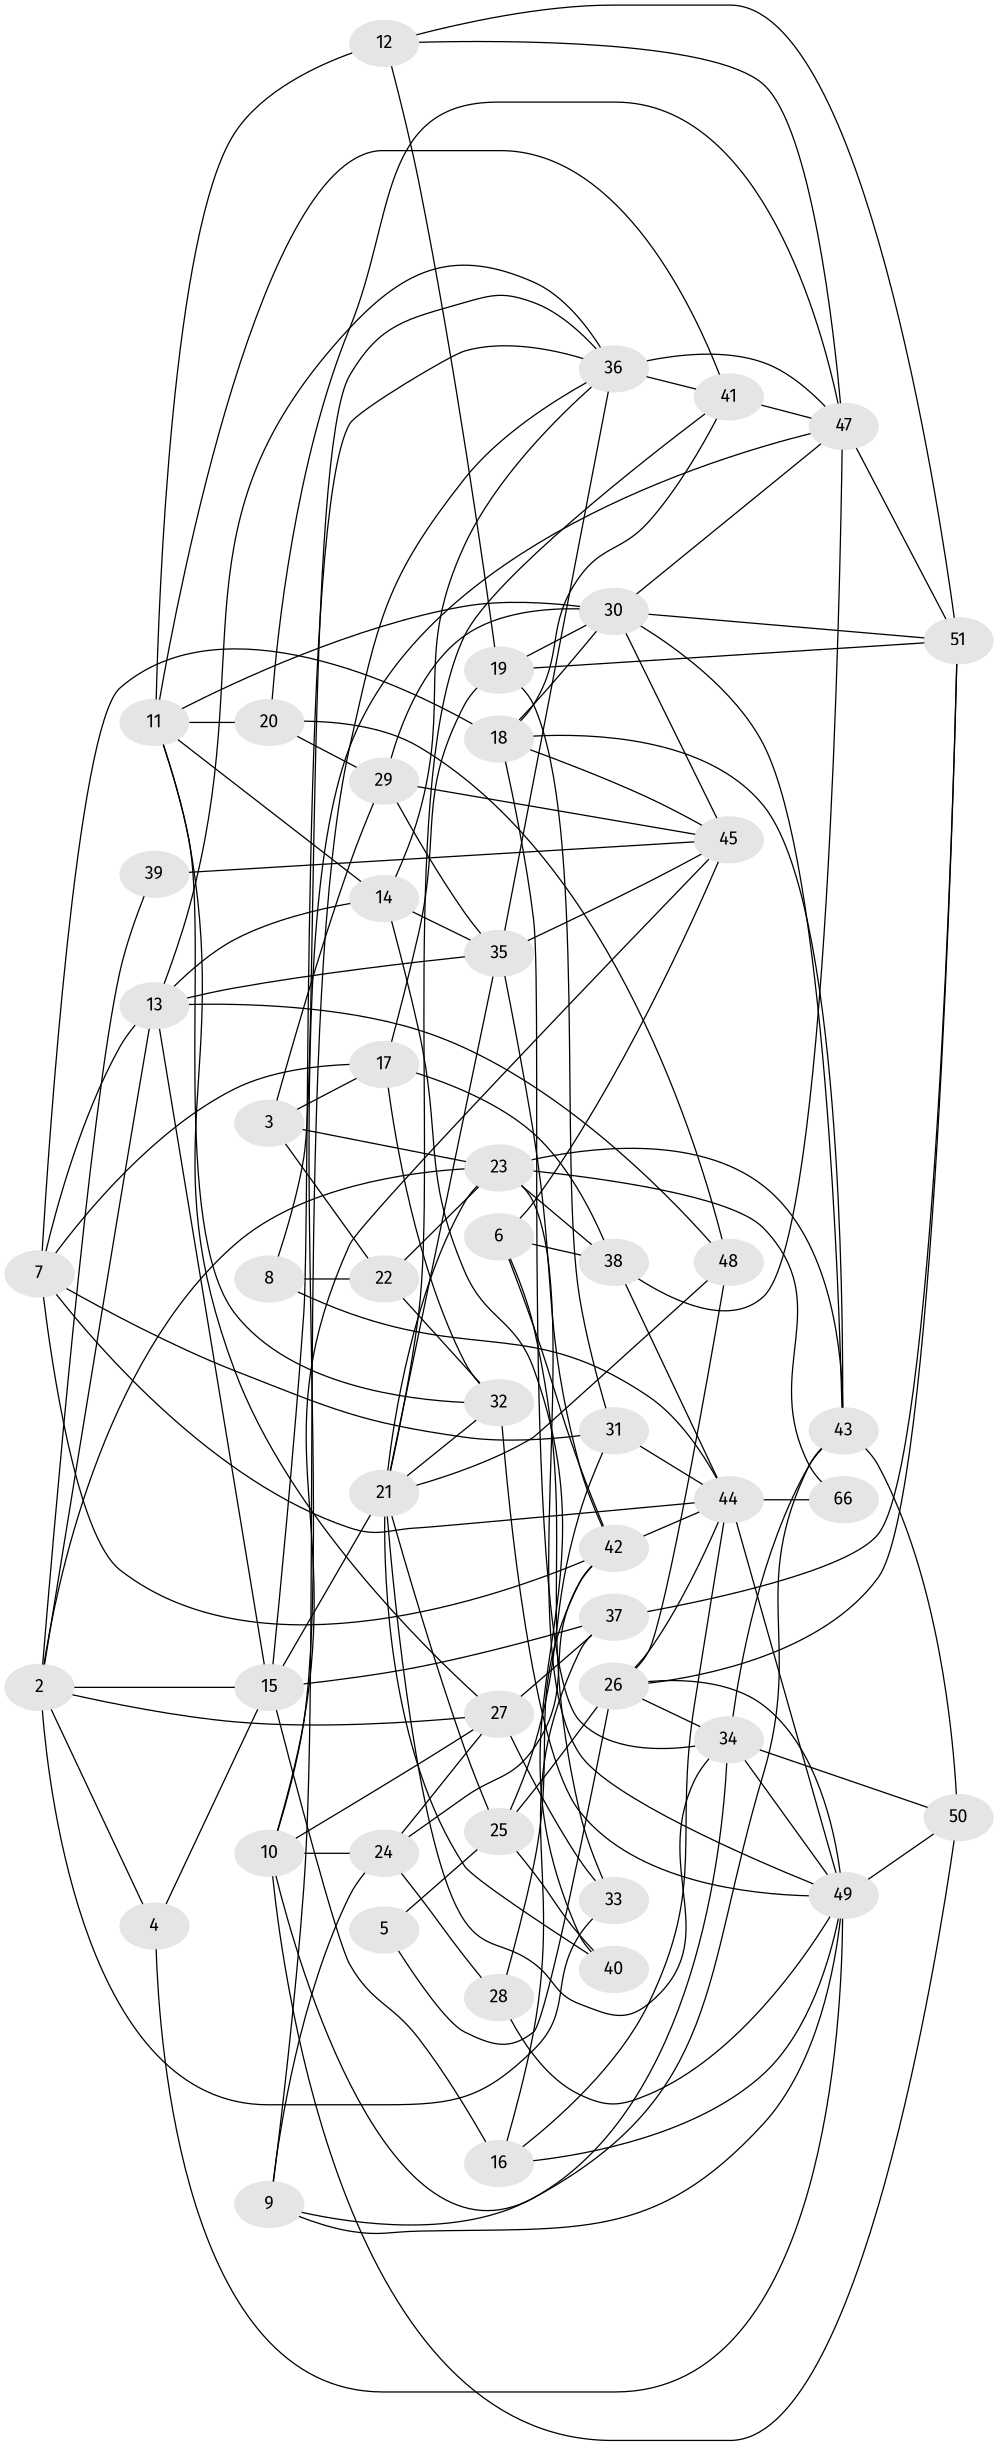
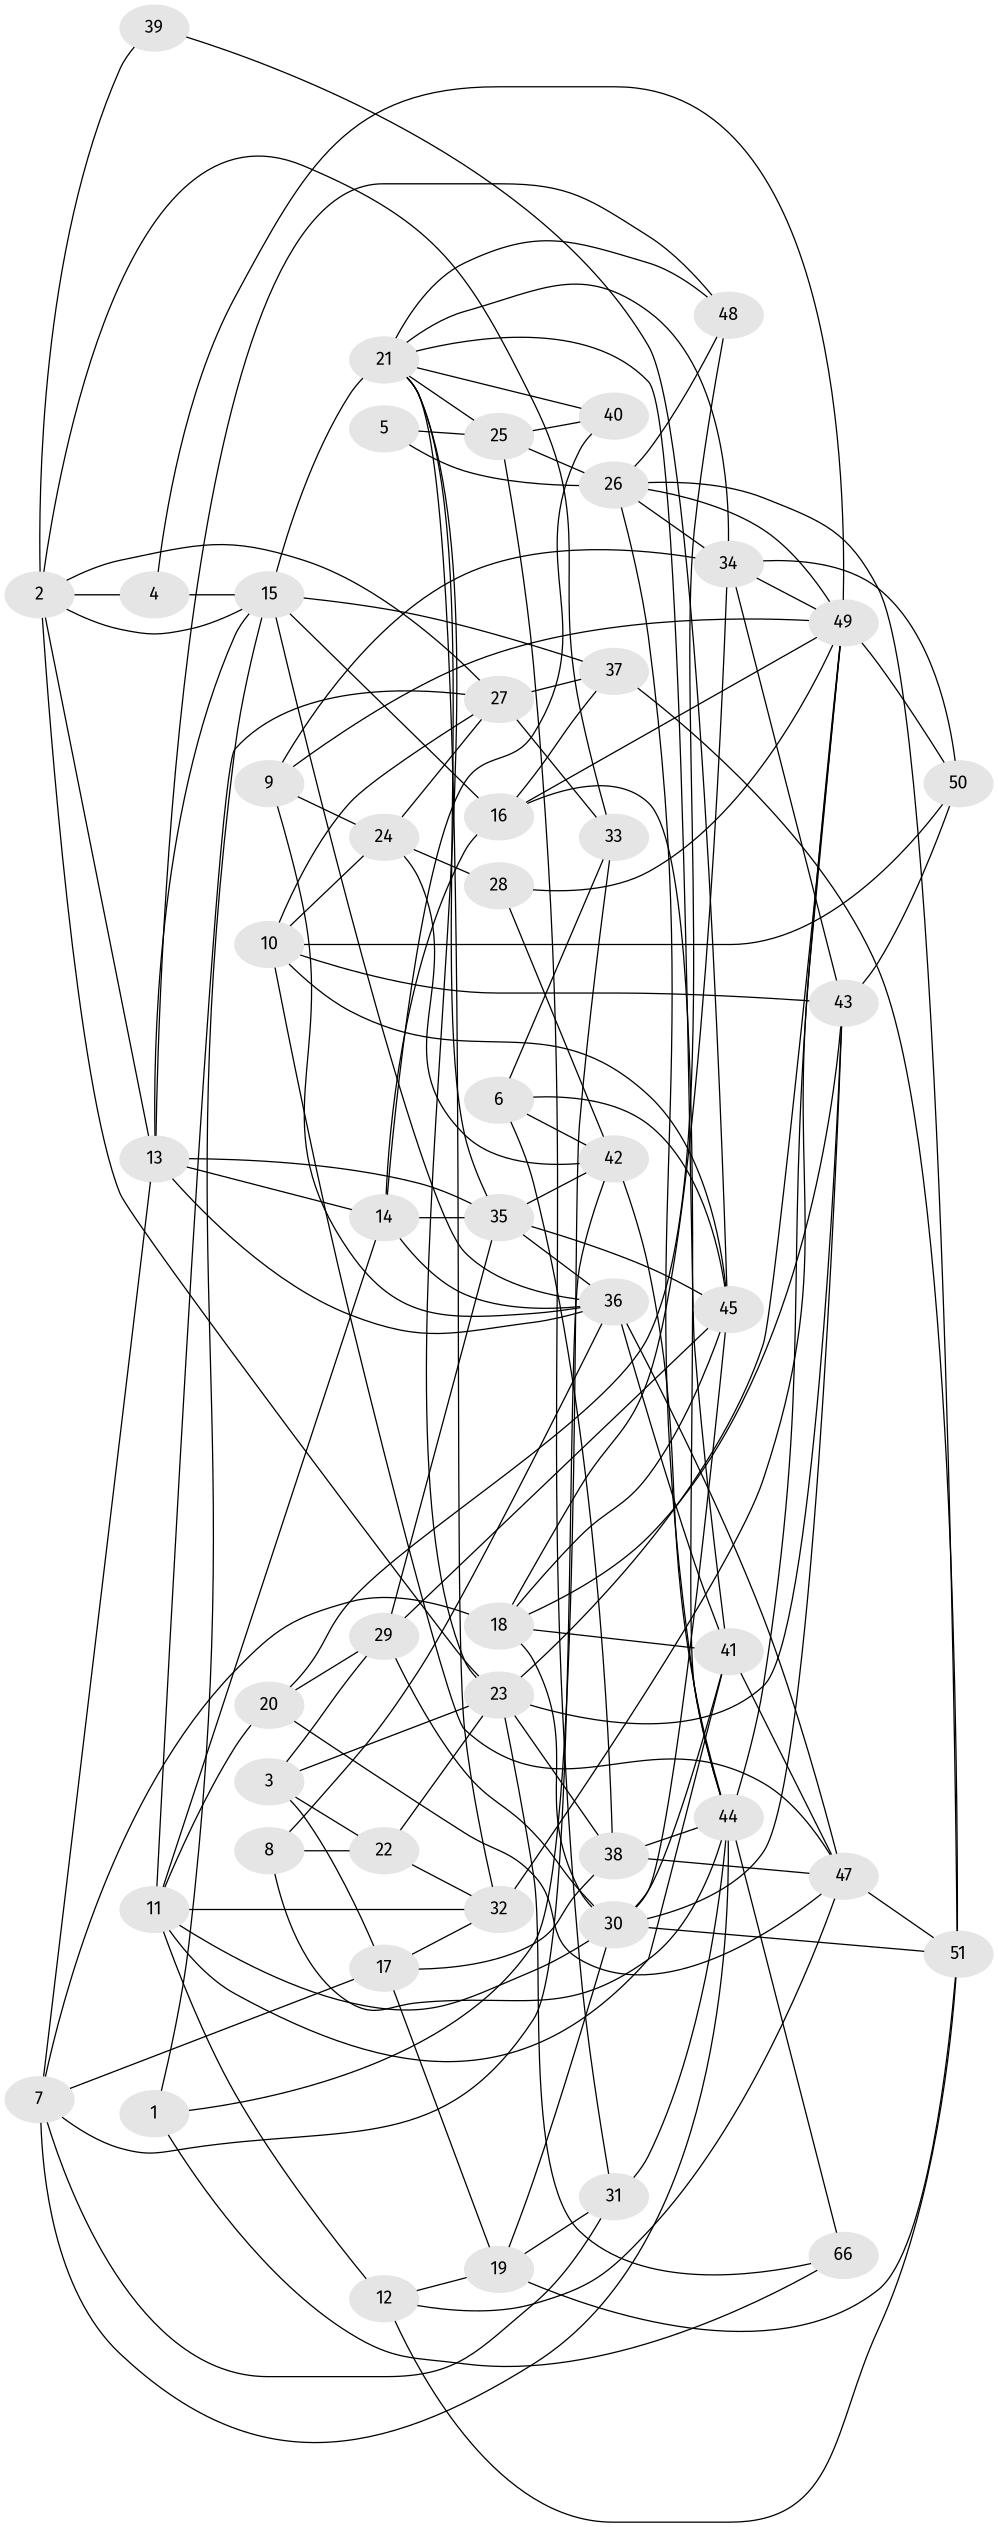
edge "47" -- "30": now "41" -- "30"
edge "16" -- "14": added
node "1": added
